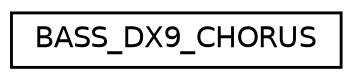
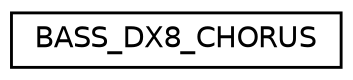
node "BASS_DX9_CHORUS": label "BASS_DX9_CHORUS" -> "BASS_DX8_CHORUS"
